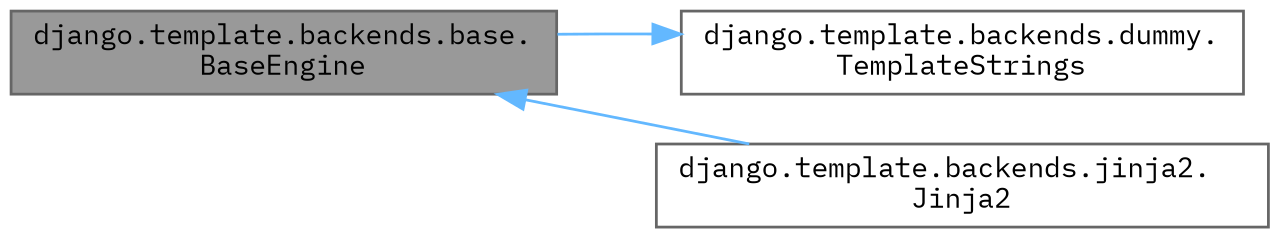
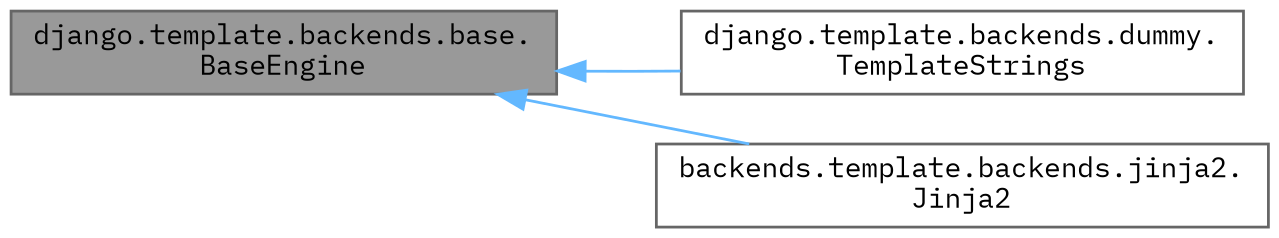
edge "django.template.backends.base. BaseEngine" -> "django.template.backends.dummy. TemplateStrings": reversed
node "django.template.backends.jinja2. Jinja2": label "django.template.backends.jinja2. Jinja2" -> "backends.template.backends.jinja2. Jinja2"
